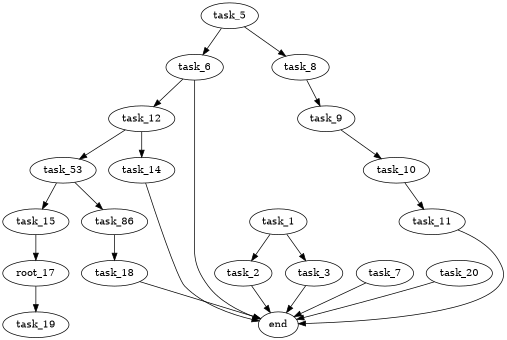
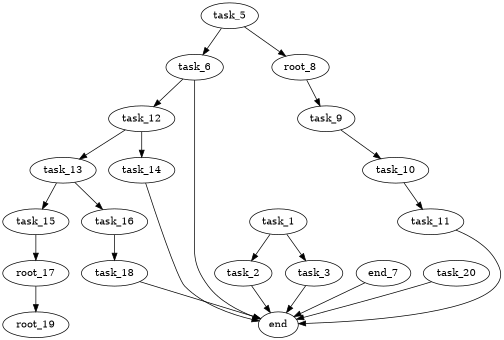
node "task_8": label "task_8" -> "root_8"
node "task_53": label "task_53" -> "task_13"
node "task_86": label "task_86" -> "task_16"
node "task_7": label "task_7" -> "end_7"
node "task_19": label "task_19" -> "root_19"
